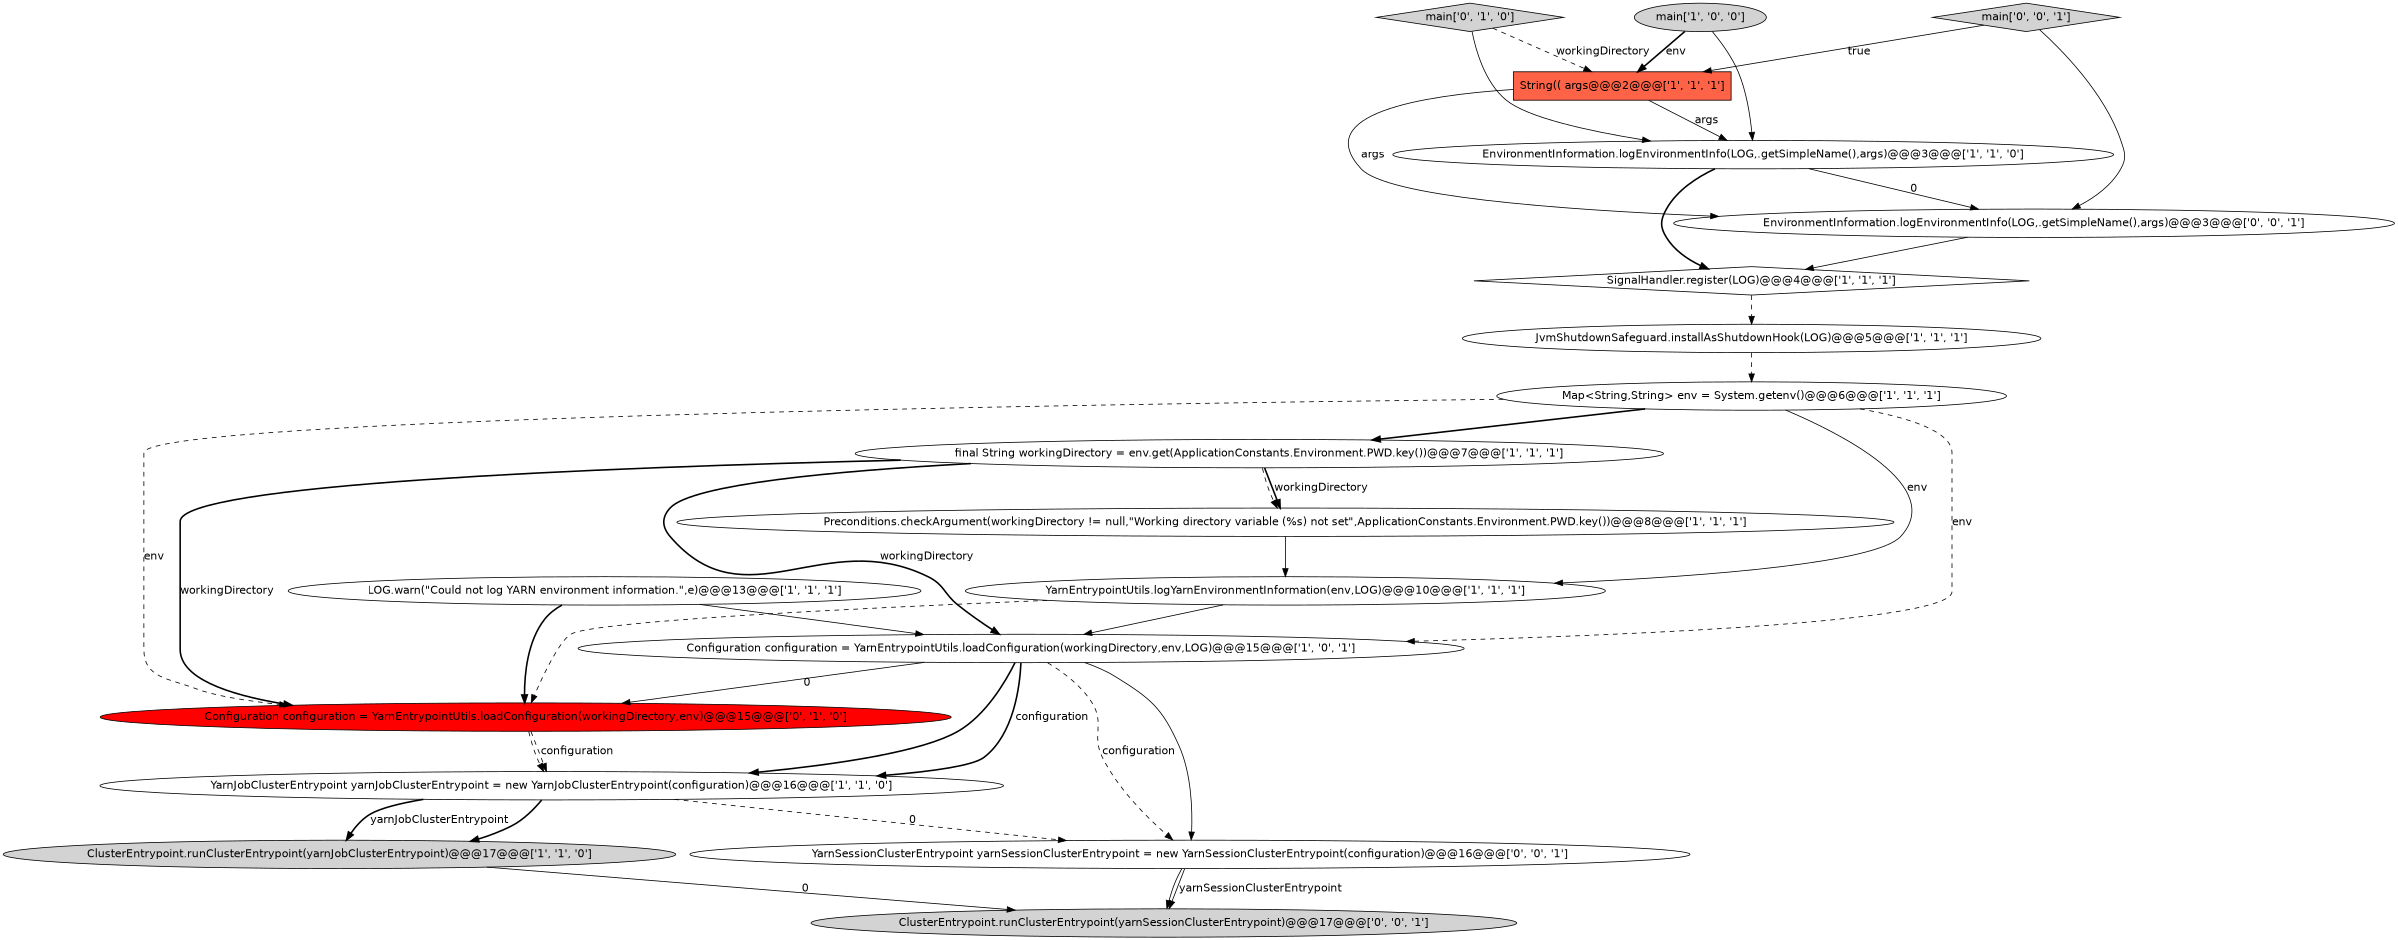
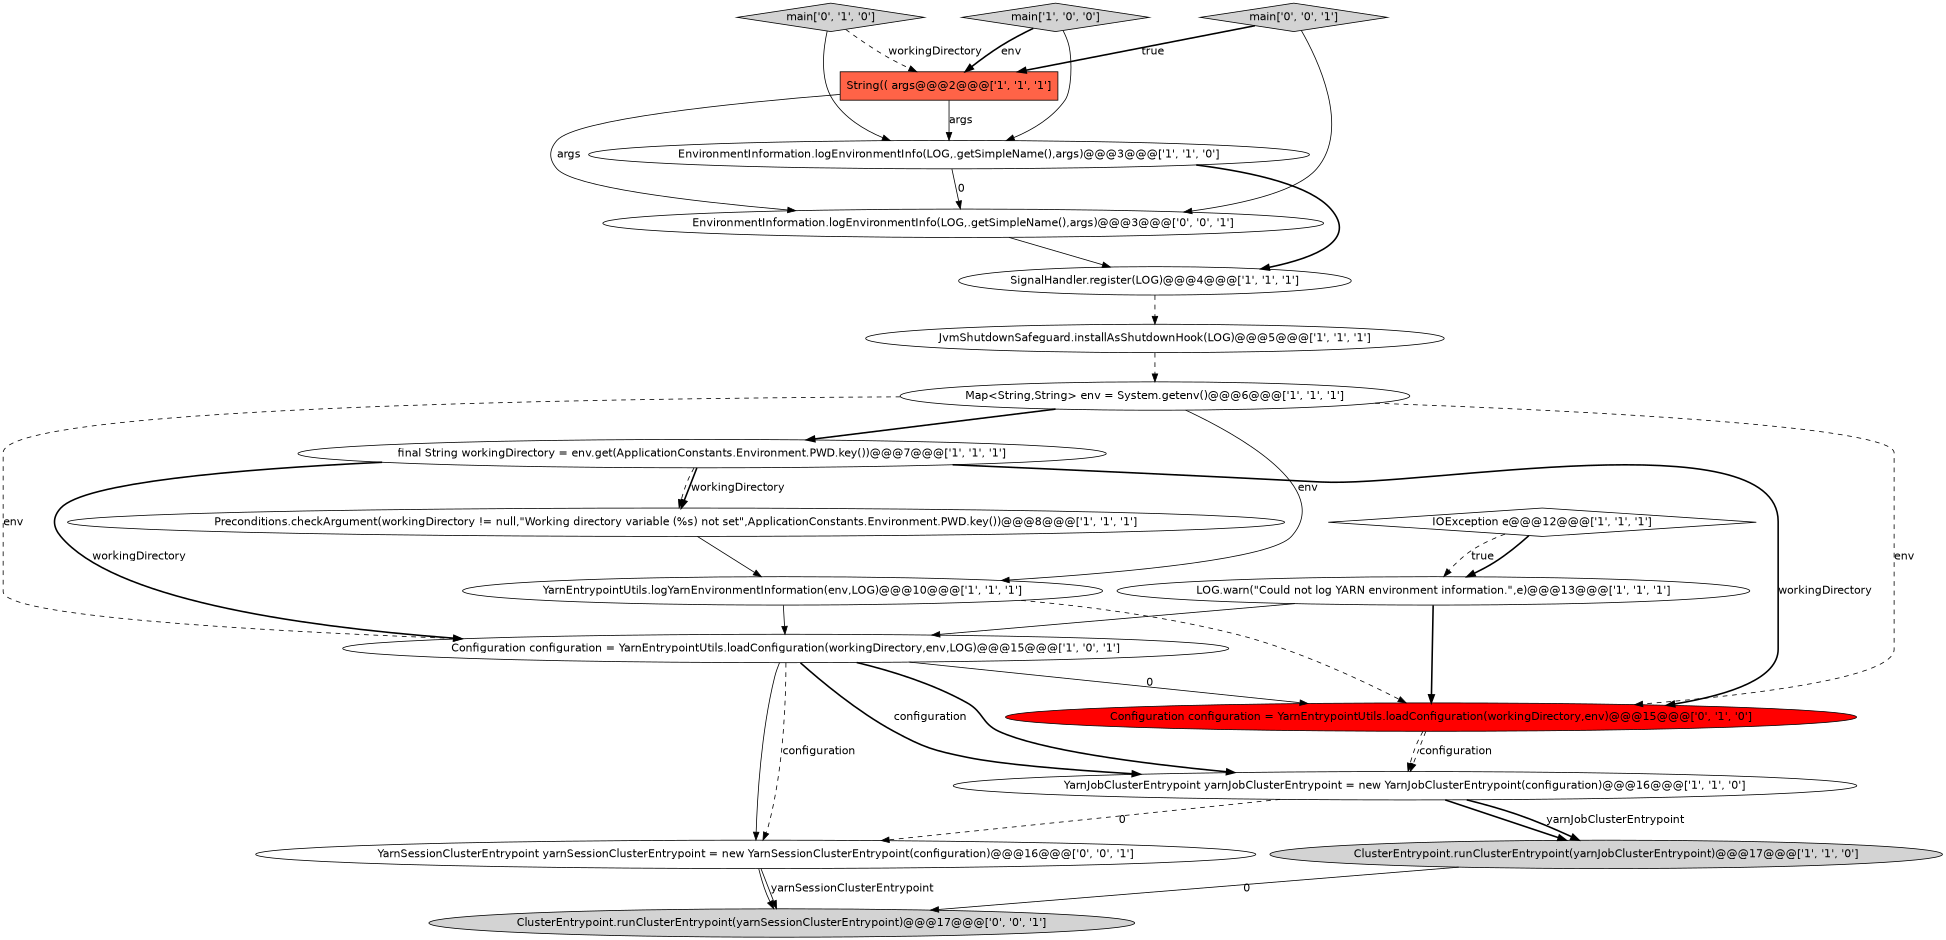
node "main['1', '0', '0']": shape ellipse -> diamond
edge "main['0', '0', '1']" -> "String(( args@@@2@@@['1', '1', '1']": style solid -> bold
node "SignalHandler.register(LOG)@@@4@@@['1', '1', '1']": shape diamond -> ellipse
node "IOException e@@@12@@@['1', '1', '1']": added
